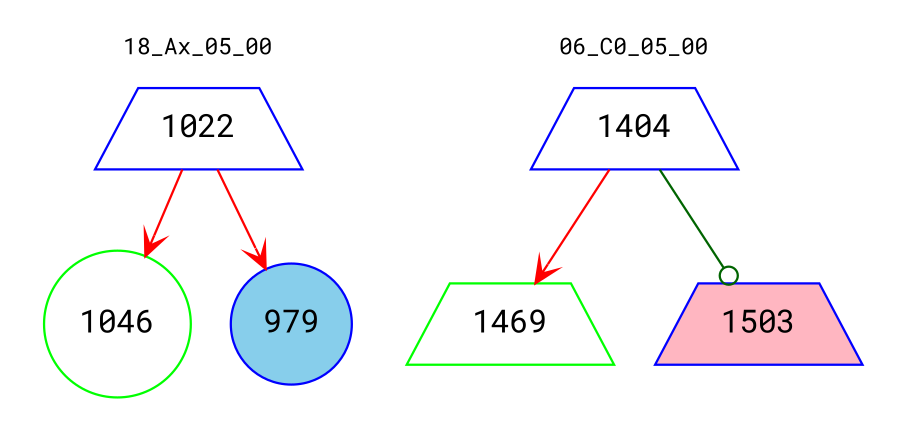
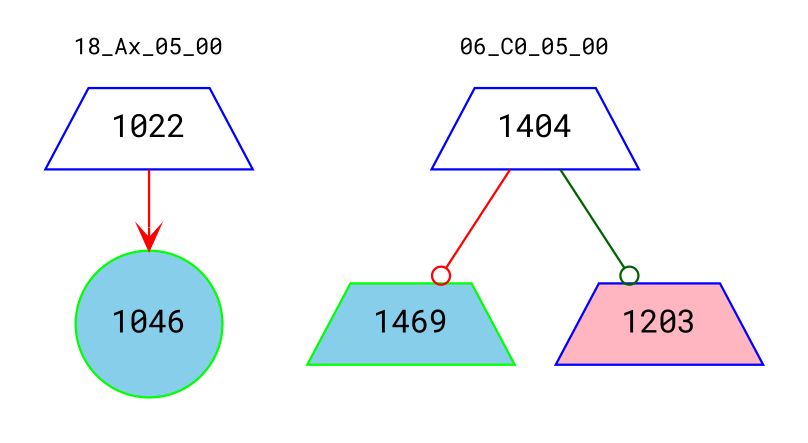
edge "1404" -> "1469": arrowhead vee -> odot
node "1046": fillcolor white -> skyblue
node "979": removed
node "1469": fillcolor white -> skyblue
node "1503": label "1503" -> "1203"
